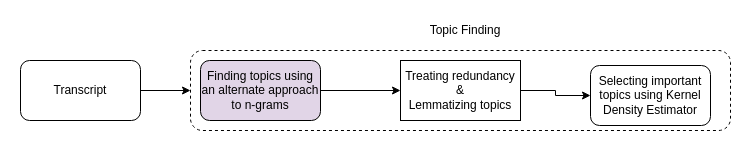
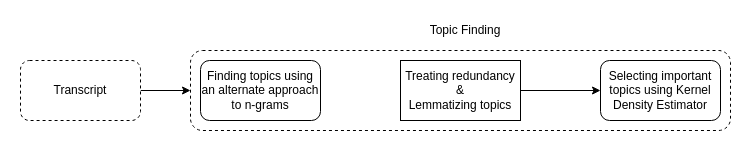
node "Transcript": style solid -> dashed
node "Finding topics using an alternate approach to n-grams": fillcolor #e1d5e7 -> #ffffff
edge "Finding topics using an alternate approach to n-grams" -> "Treating redundancy & Lemmatizing topics": removed
node "Selecting important topics using Kernel Density Estimator": moved (651, 96) -> (661, 91)
